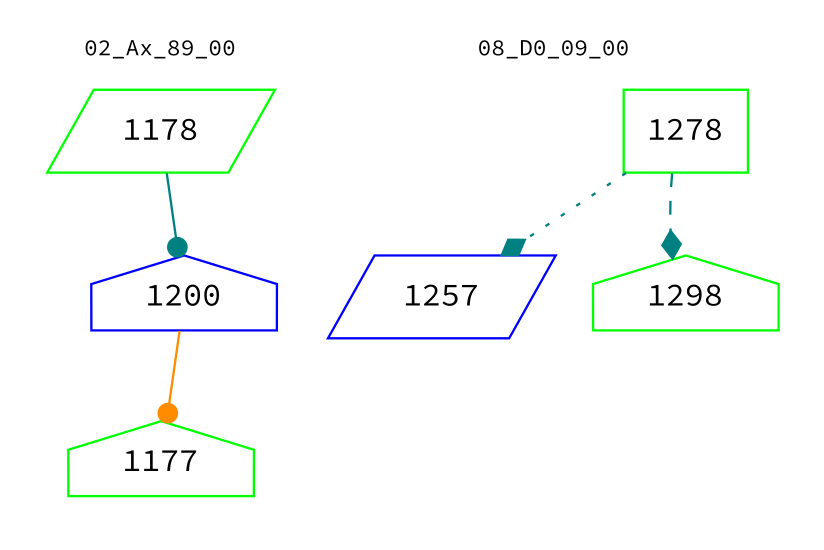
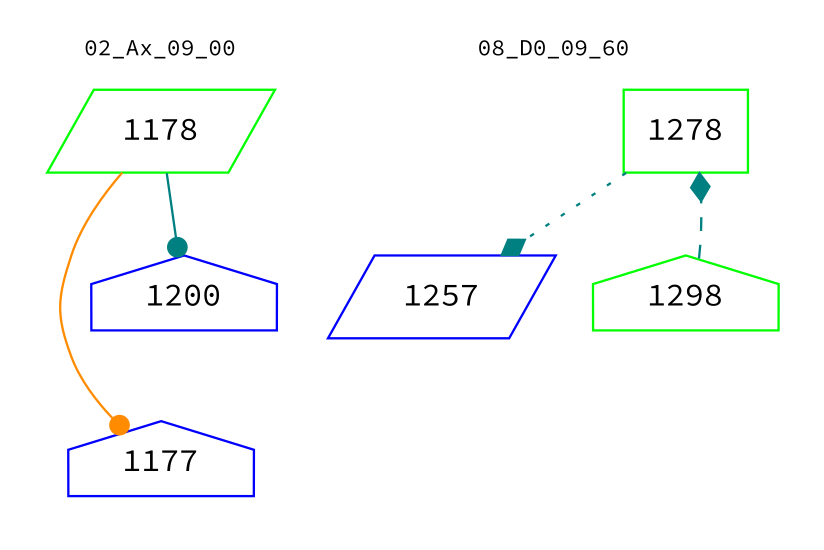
cluster "02_Ax_89_00": label "02_Ax_89_00" -> "02_Ax_09_00"
cluster "08_D0_09_00": label "08_D0_09_00" -> "08_D0_09_60"
edge "1278" -> "1298": reversed
edge "1200" -> "1177": now "1178" -> "1177"
node "1177": color green -> blue
